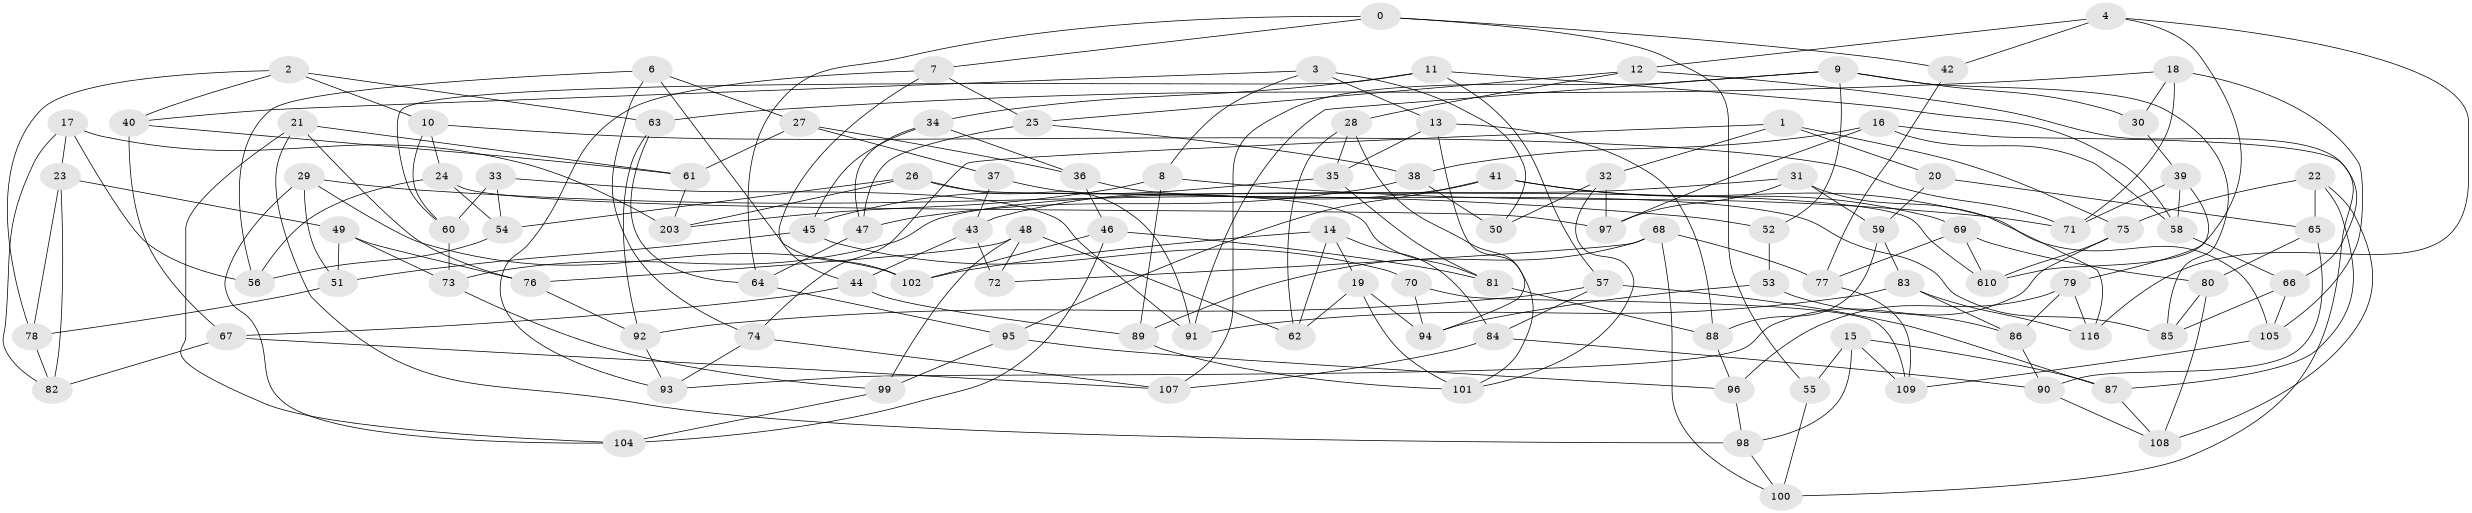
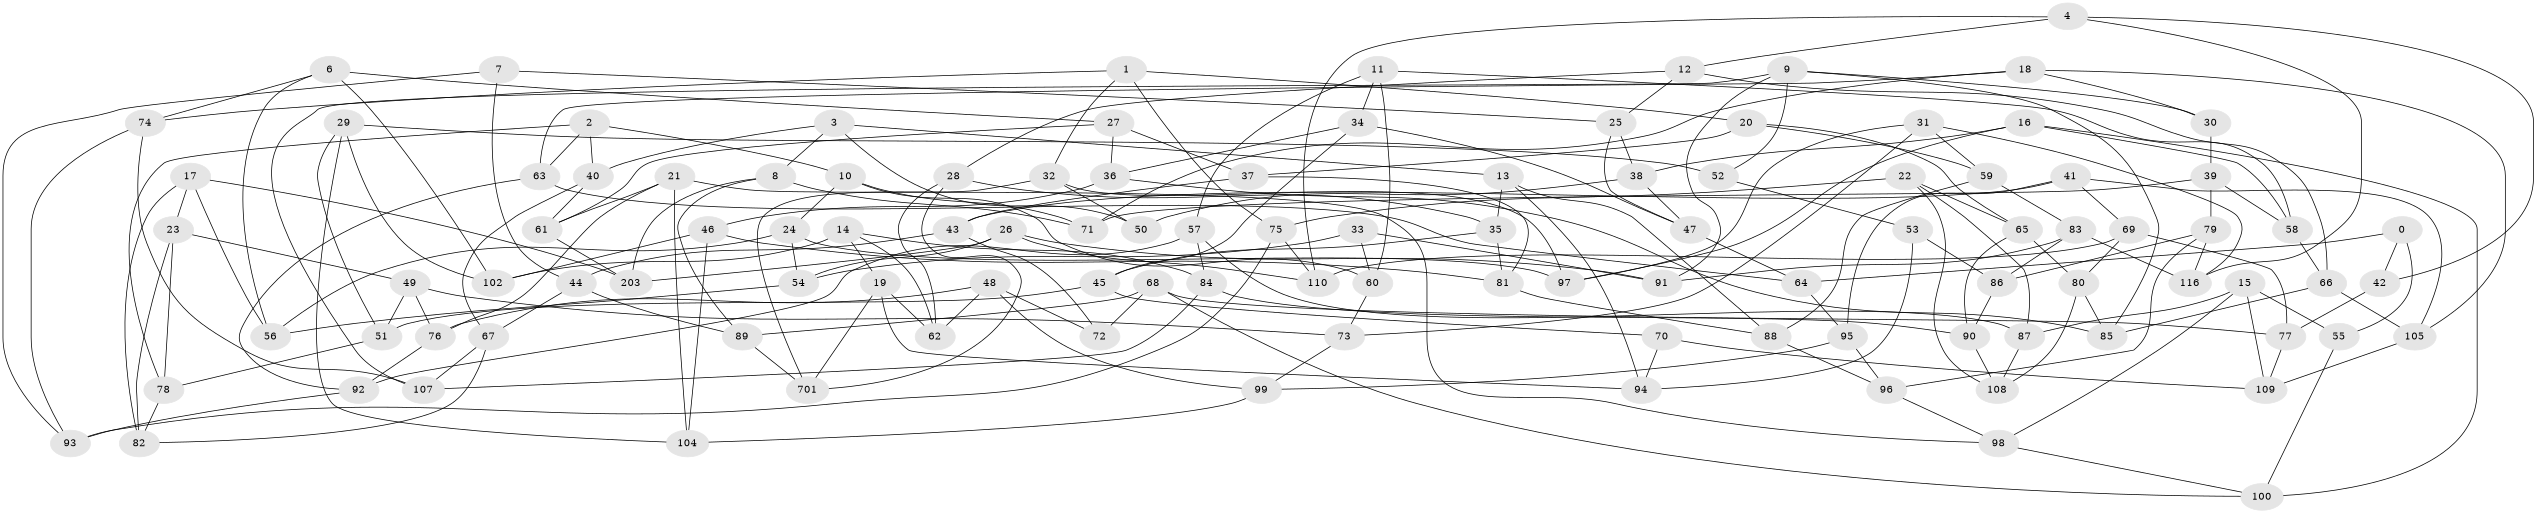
edge "0" -- "7": removed
edge "20" -- "37": added
node "610": label "610" -> "110"
node "101": label "101" -> "701"
